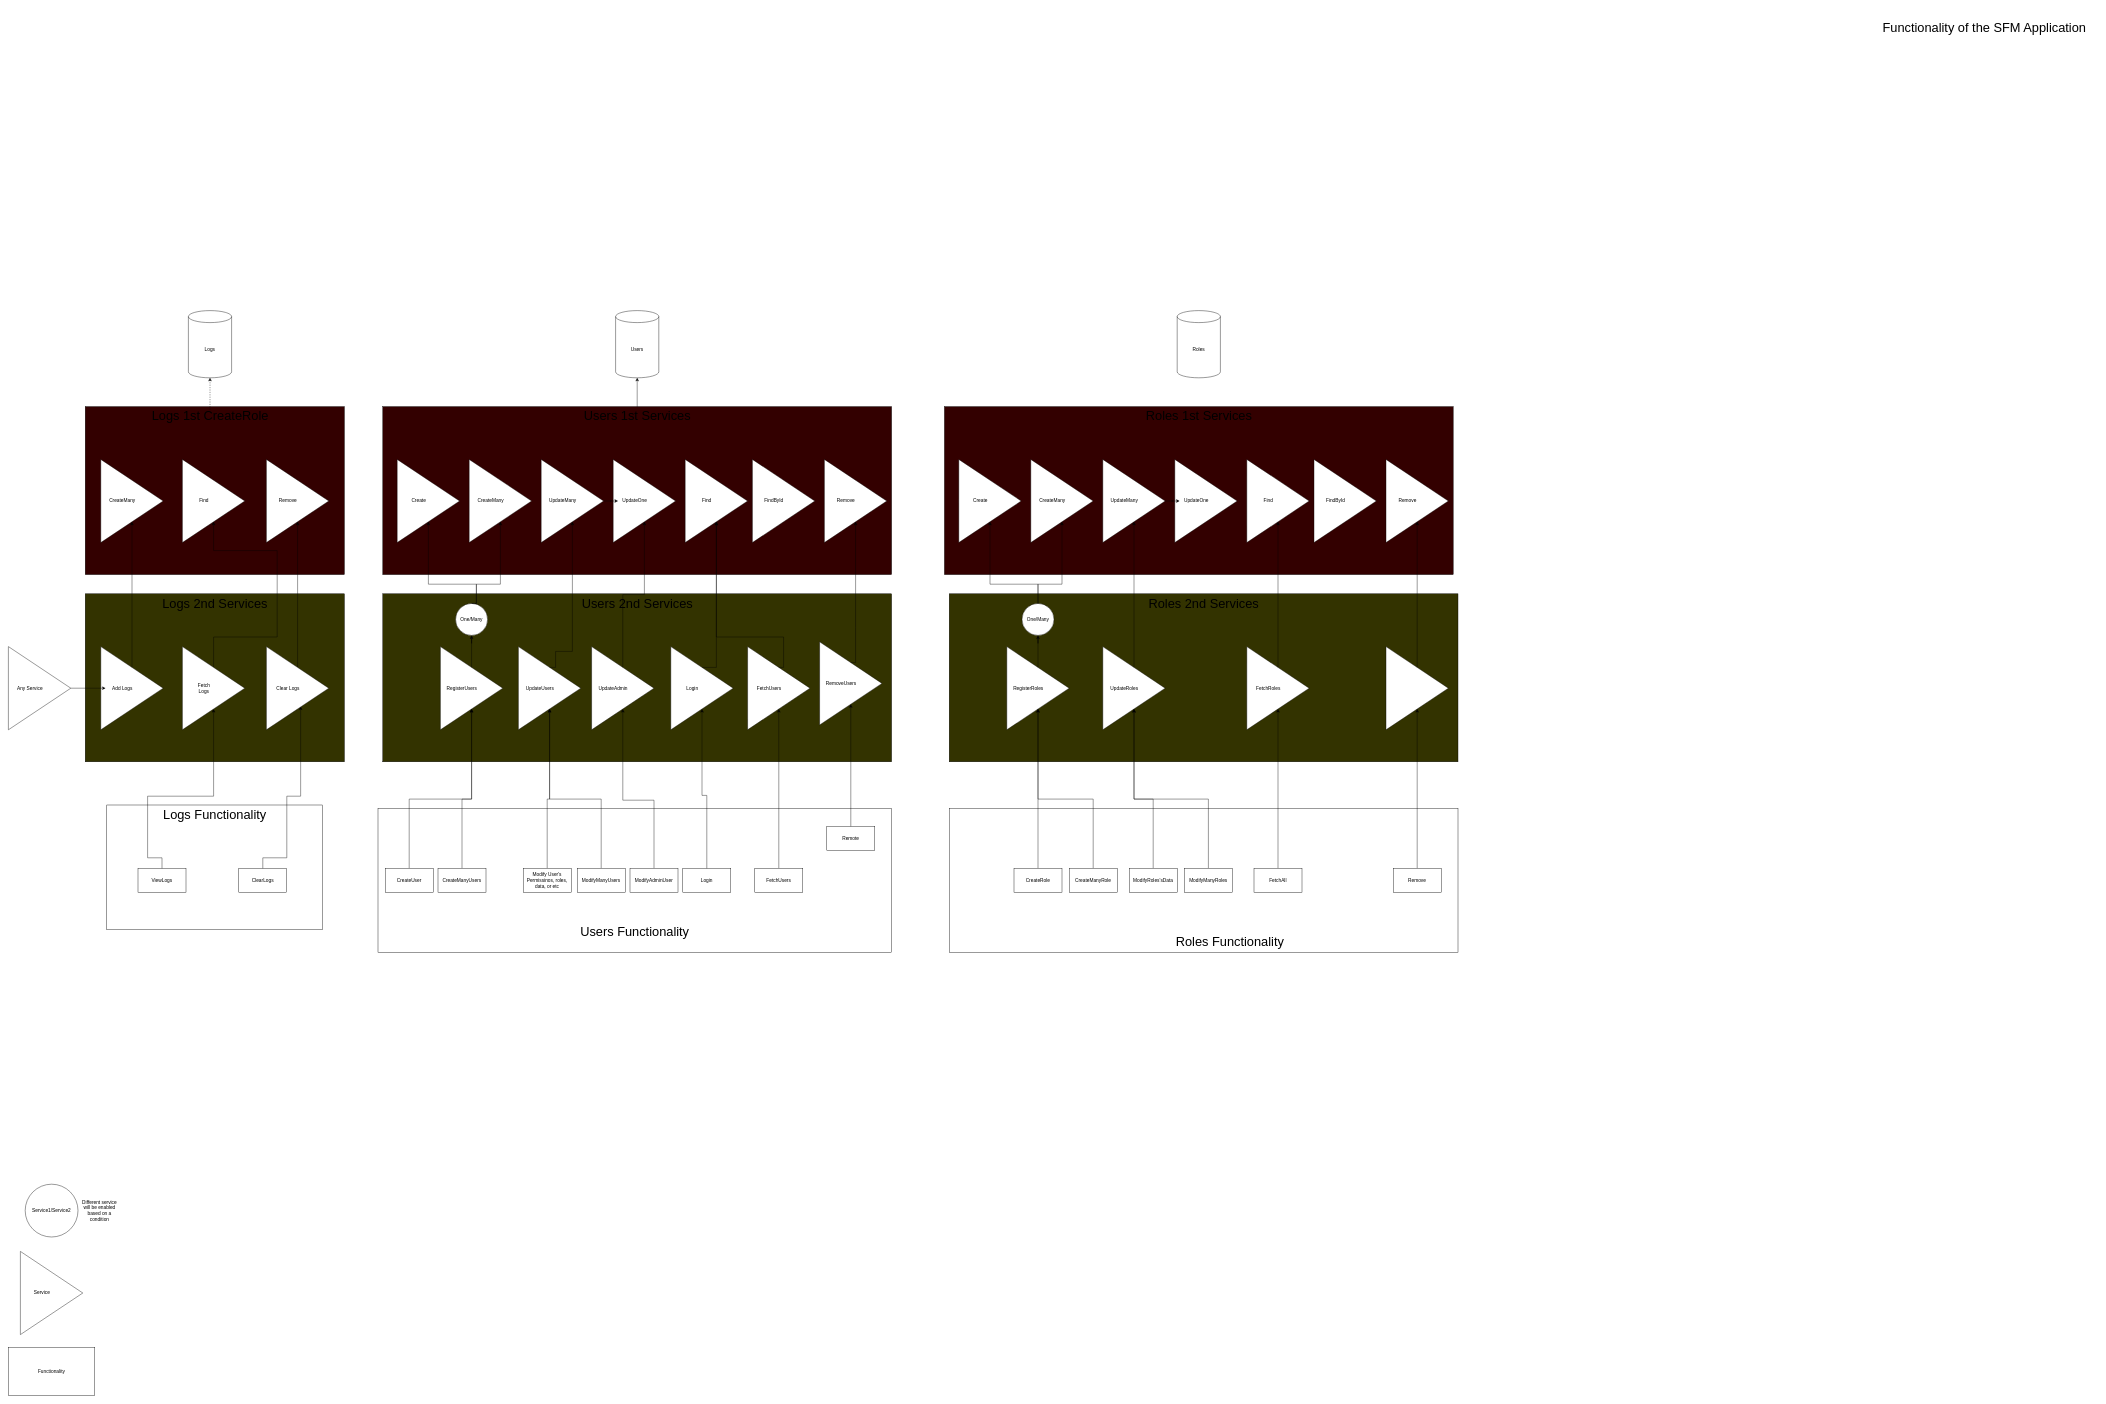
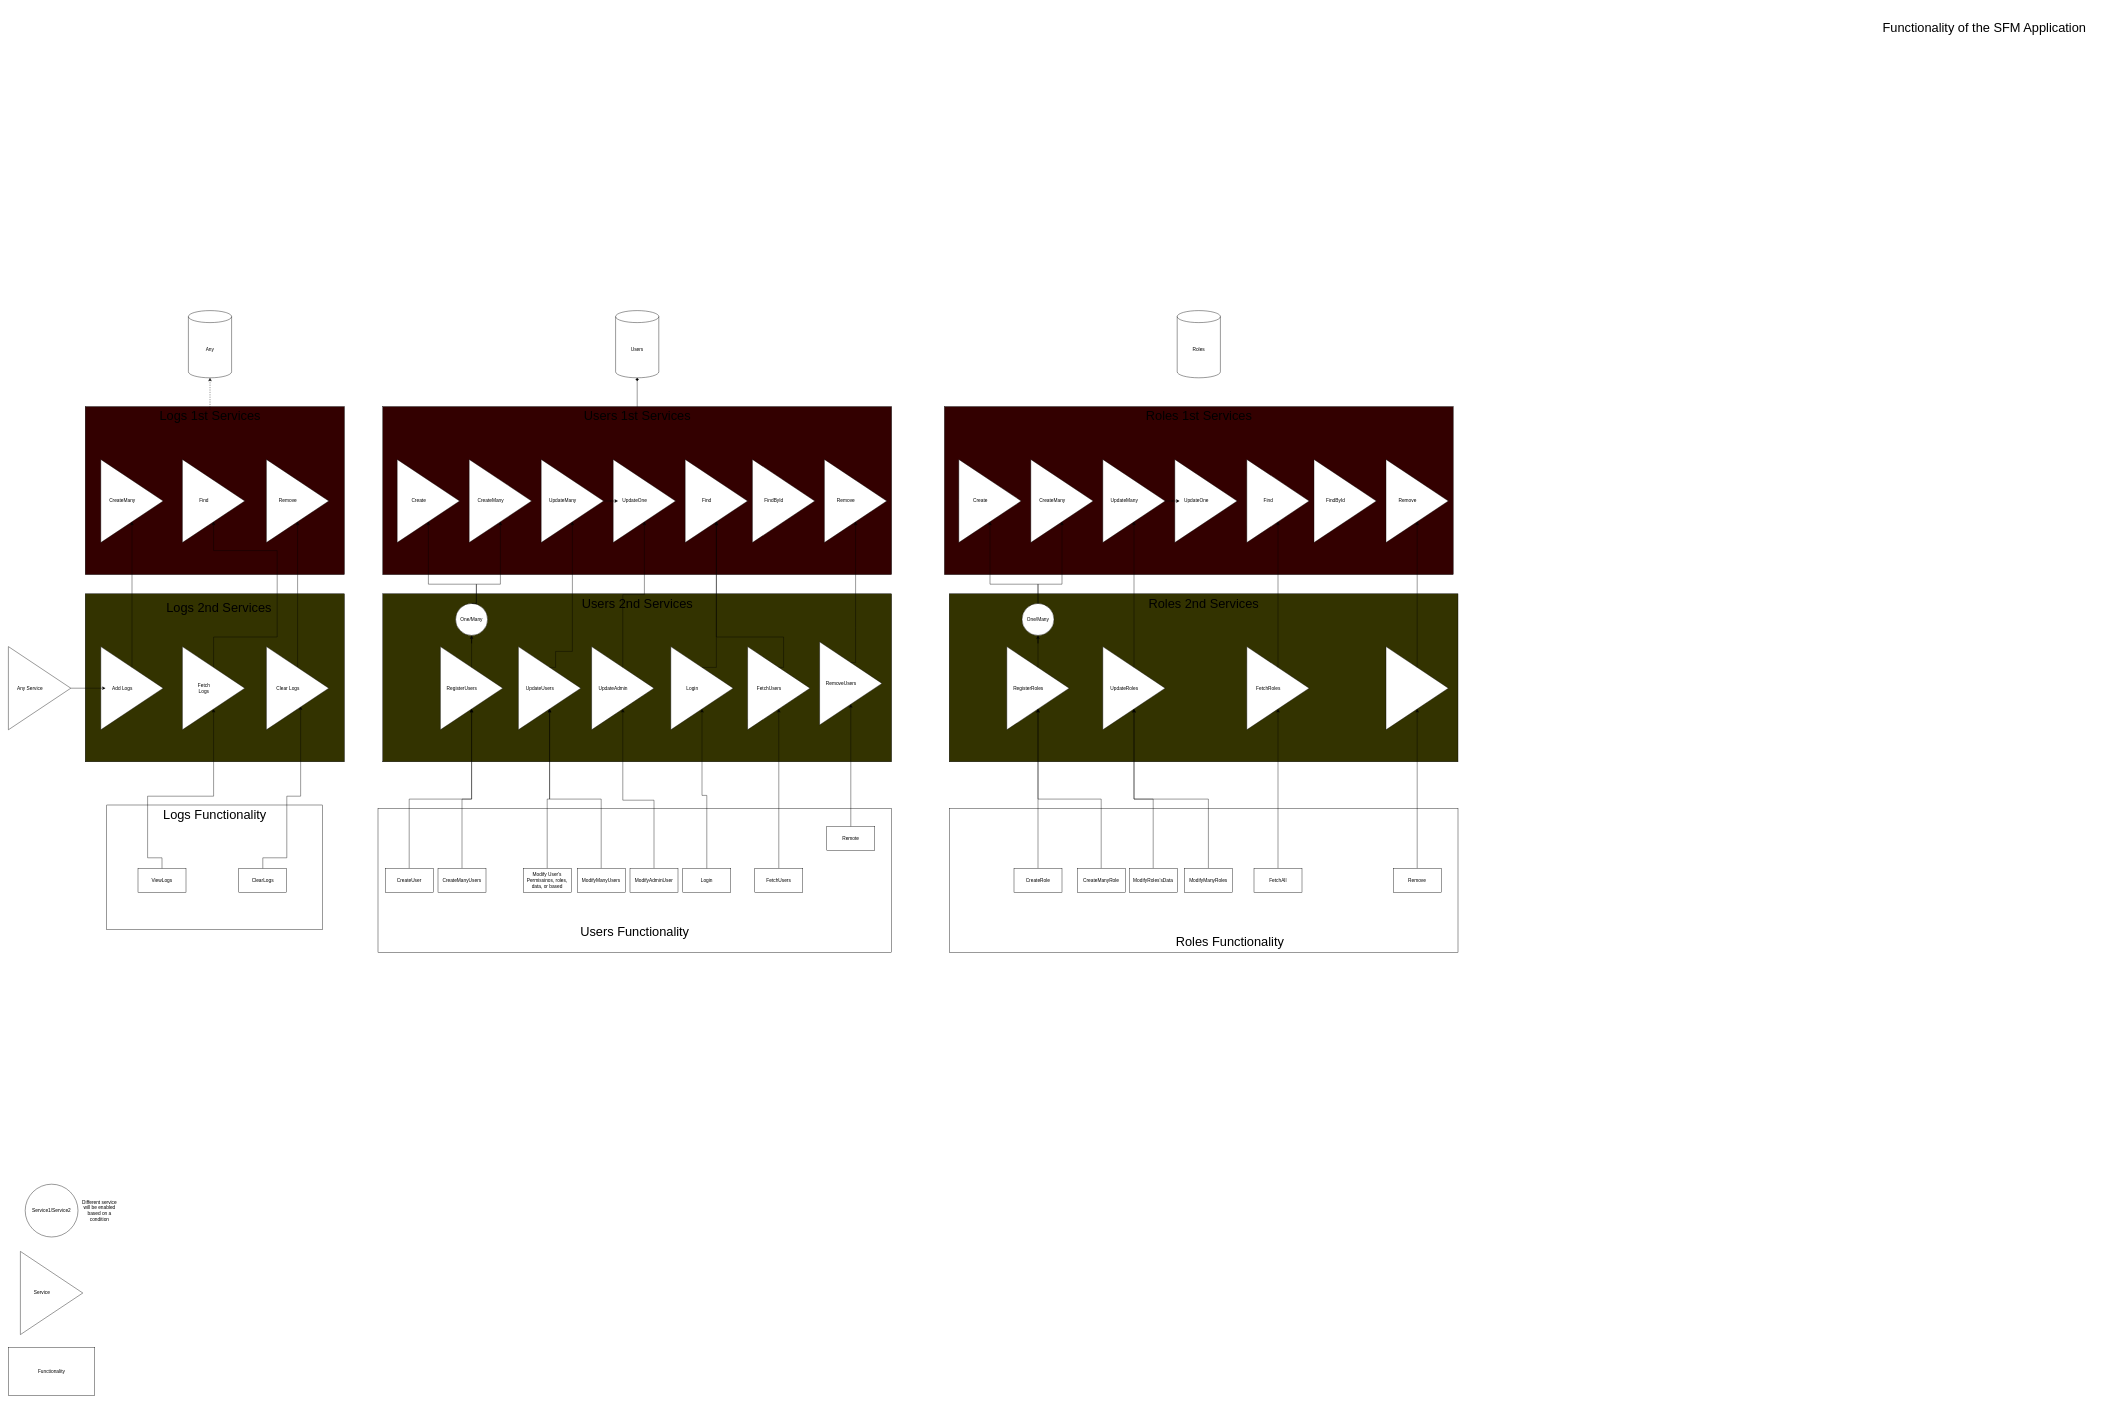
node "Logs": label "Logs" -> "Any"
edge "Users 1st Services" -> "Users": arrowhead classic -> diamond
node "Logs 1st CreateRole": label "Logs 1st CreateRole" -> "Logs 1st Services"
node "Logs 2nd Services": moved (215, 603) -> (219, 607)
node "Modify User's Permissinos, roles, data, or etc": label "Modify User's Permissinos, roles, data, or etc" -> "Modify User's Permissinos, roles, data, or based"
node "CreateManyRole": moved (1093, 880) -> (1101, 880)
